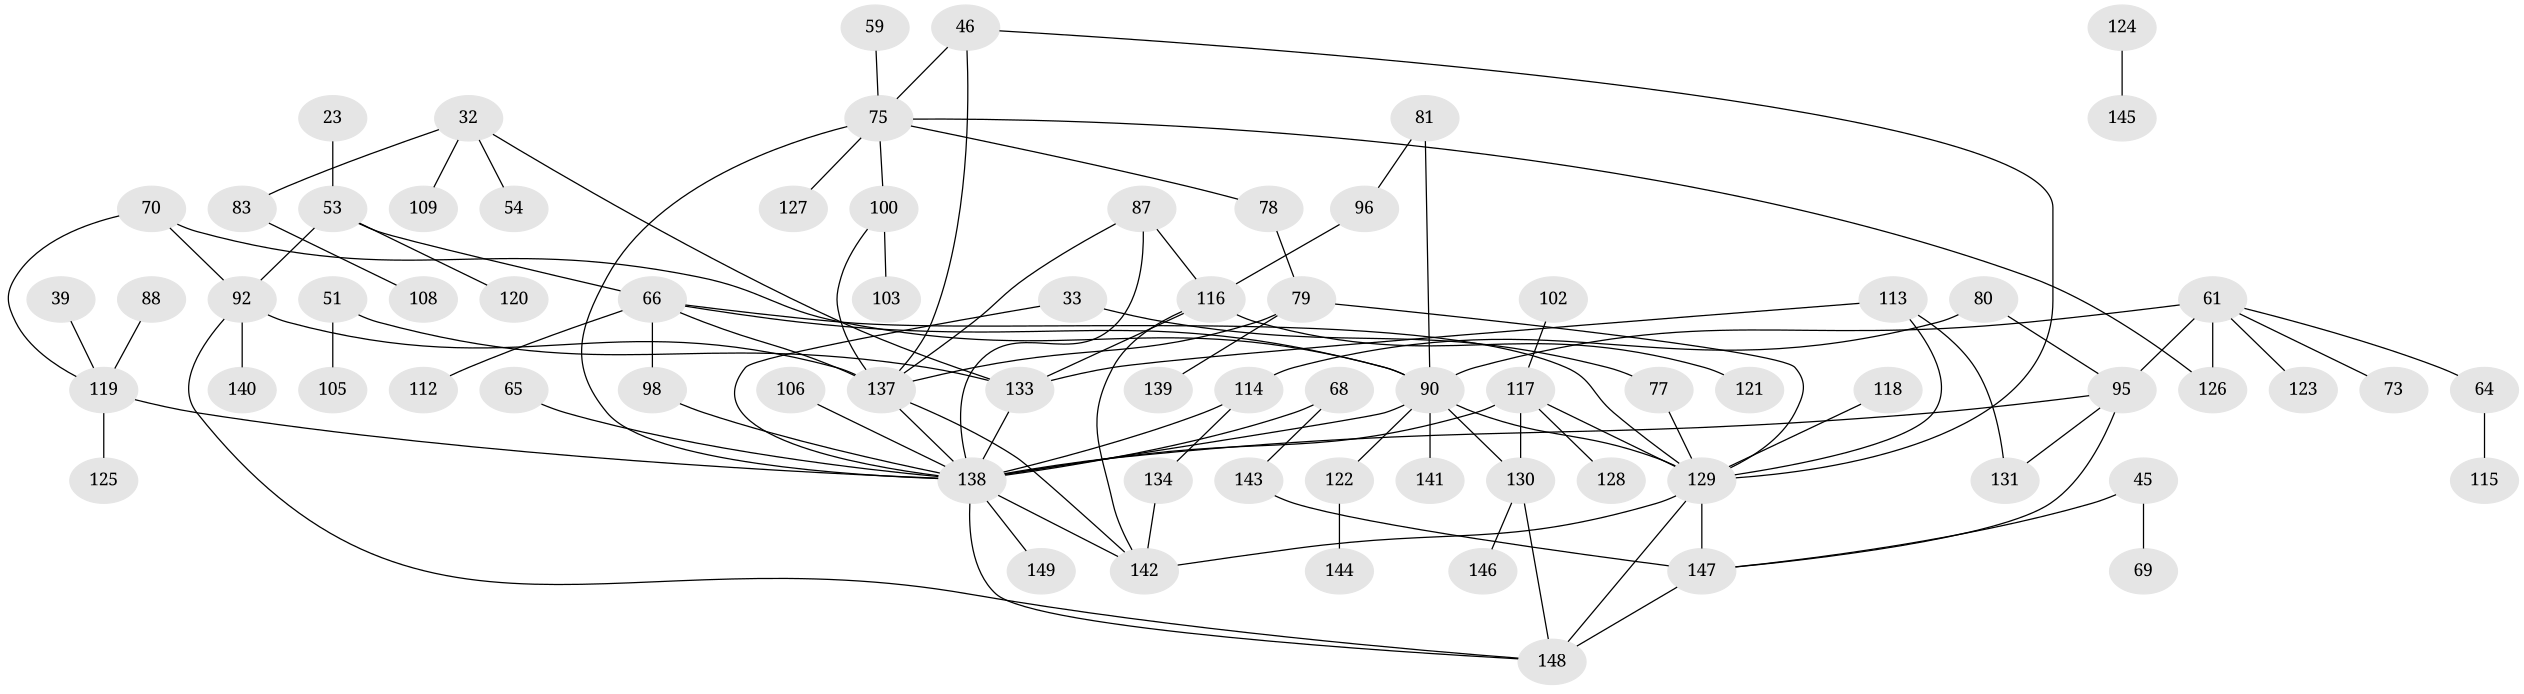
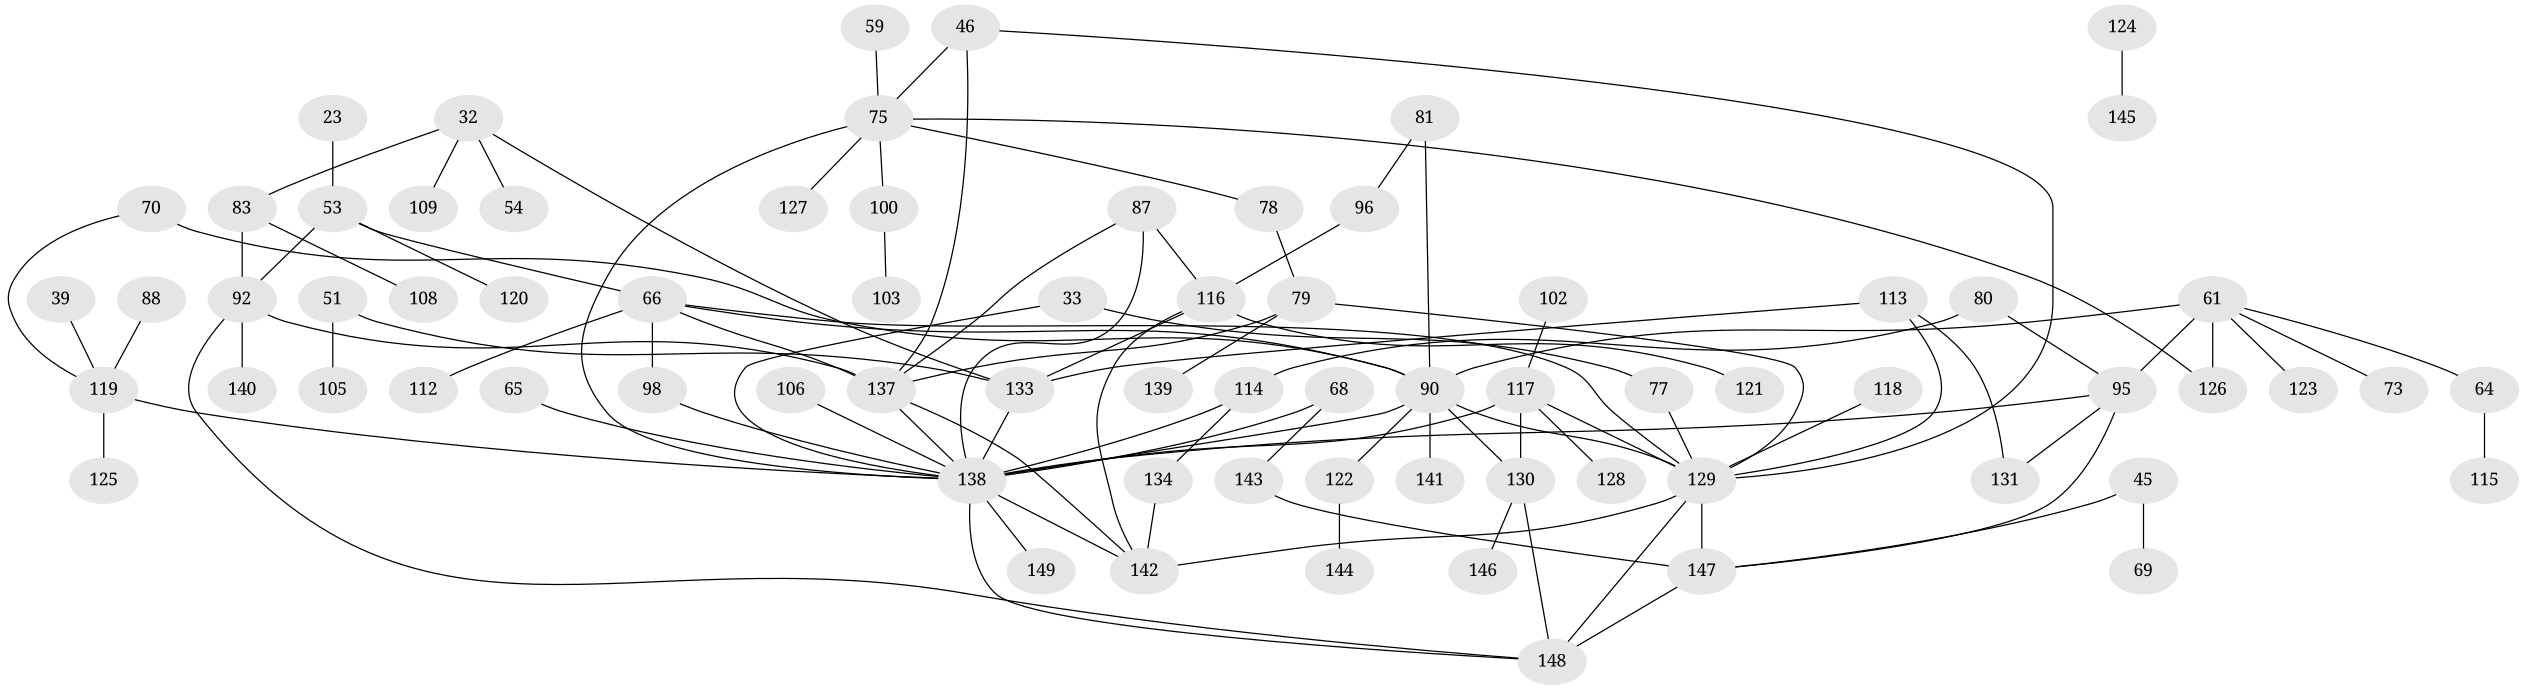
edge "70" -- "92": now "83" -- "92"
edge "100" -- "137": removed
